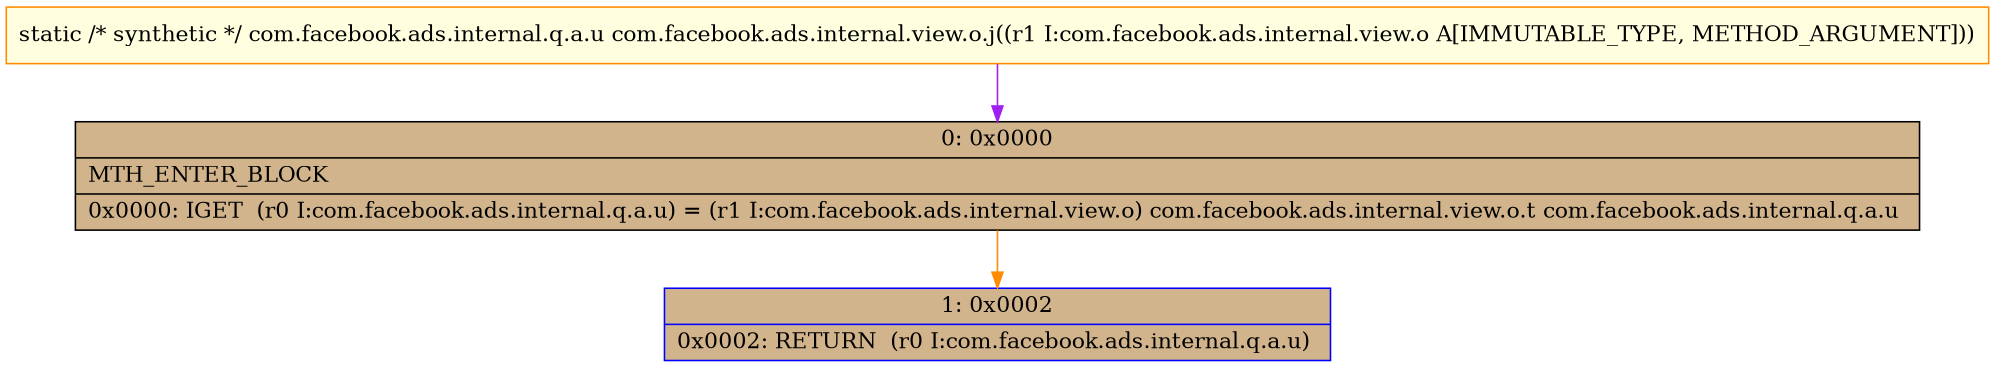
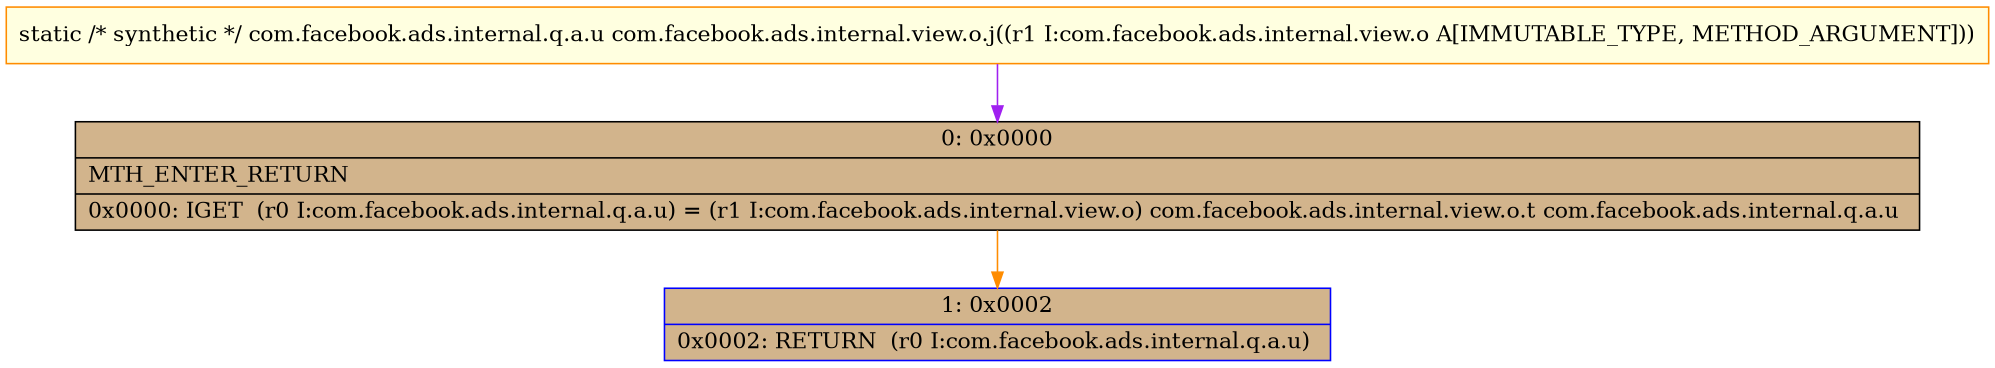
node "0: 0x0000": text "MTH_ENTER_BLOCK" -> "MTH_ENTER_RETURN"
